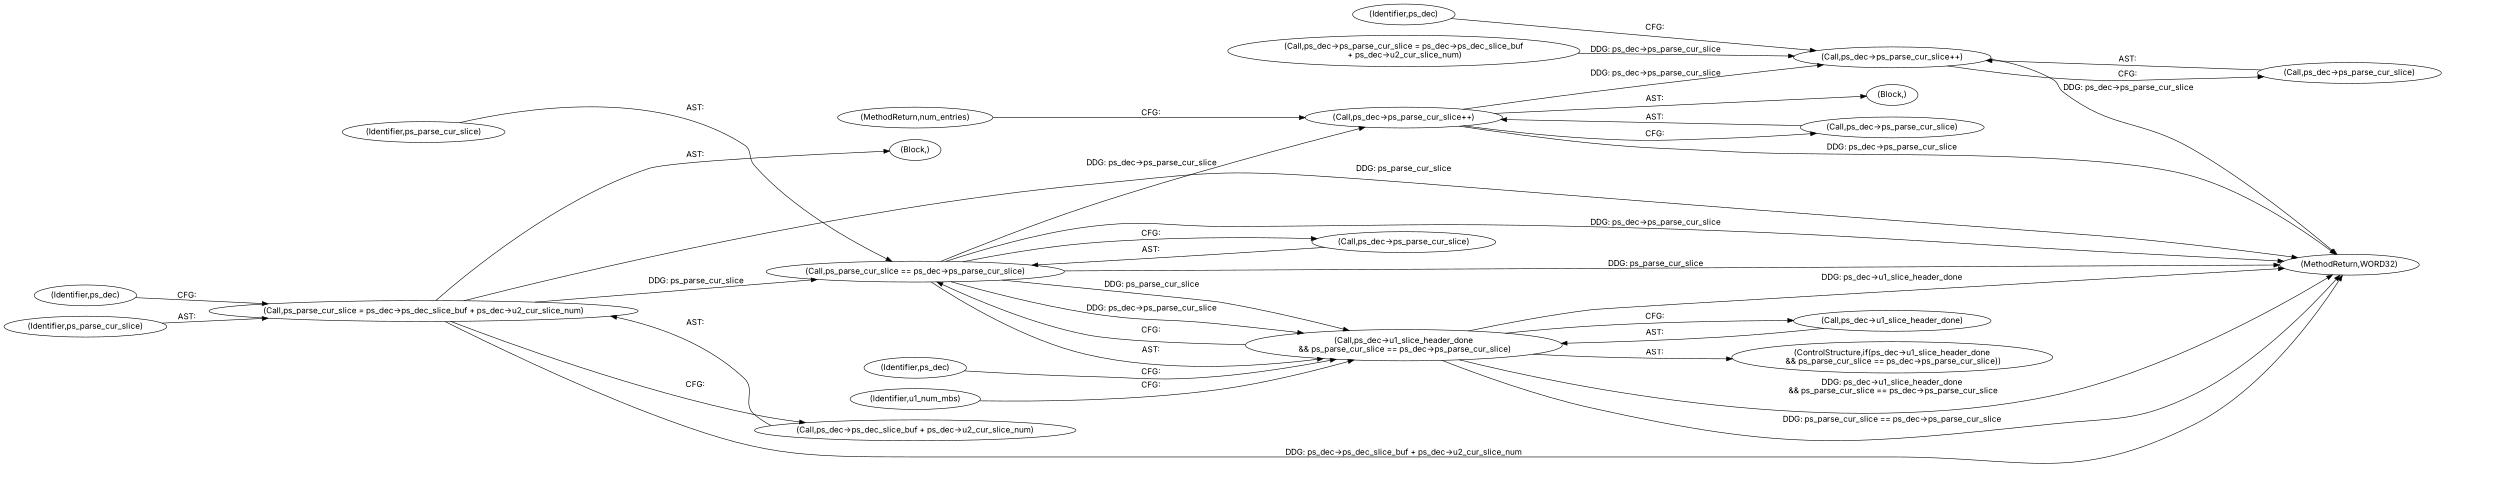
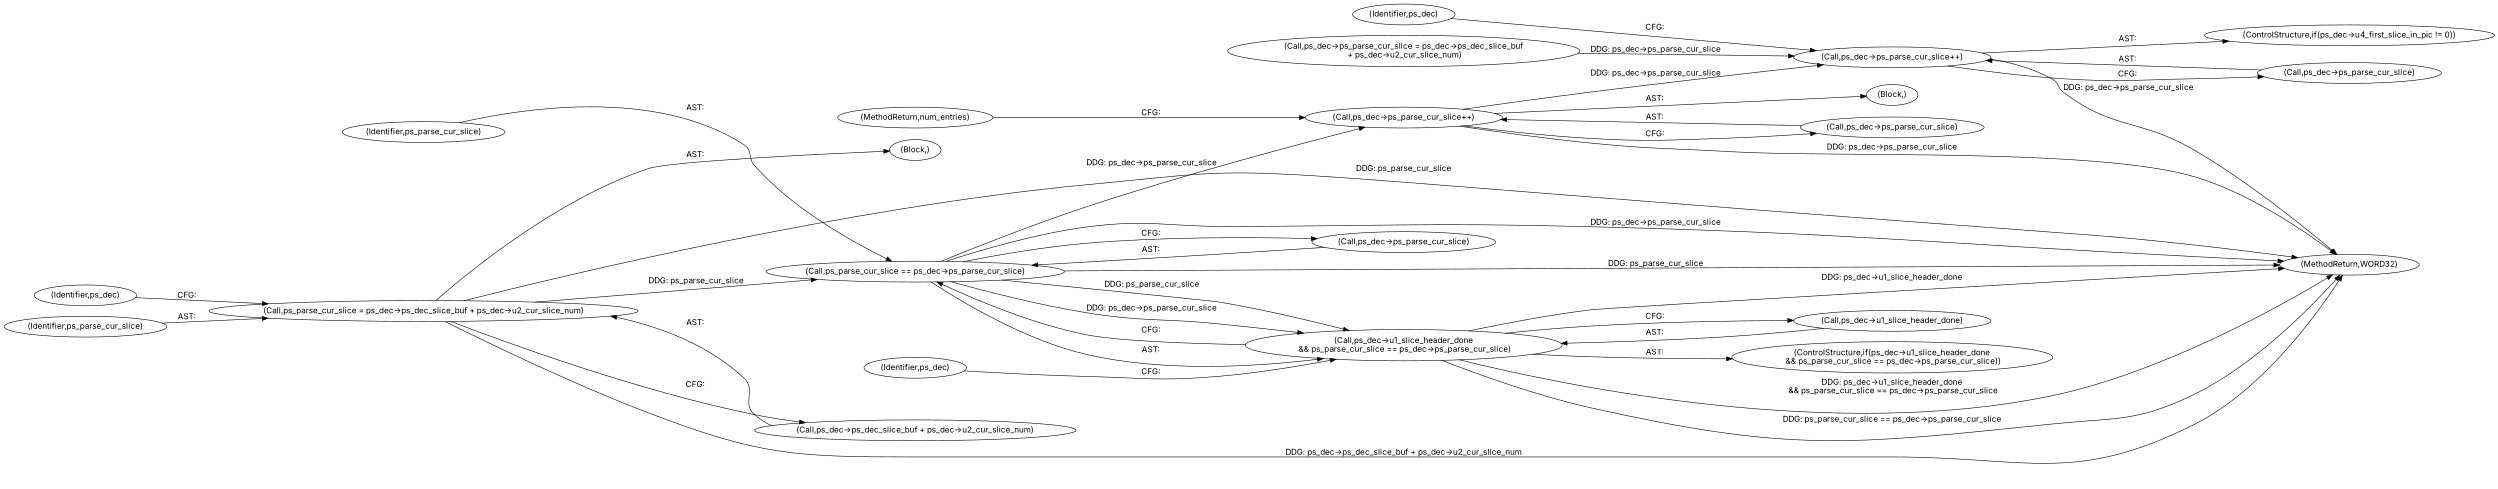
node "(ControlStructure,if(ps_dec->u4_first_slice_in_pic != 0))": added
node "(Identifier,u1_num_mbs)": removed
